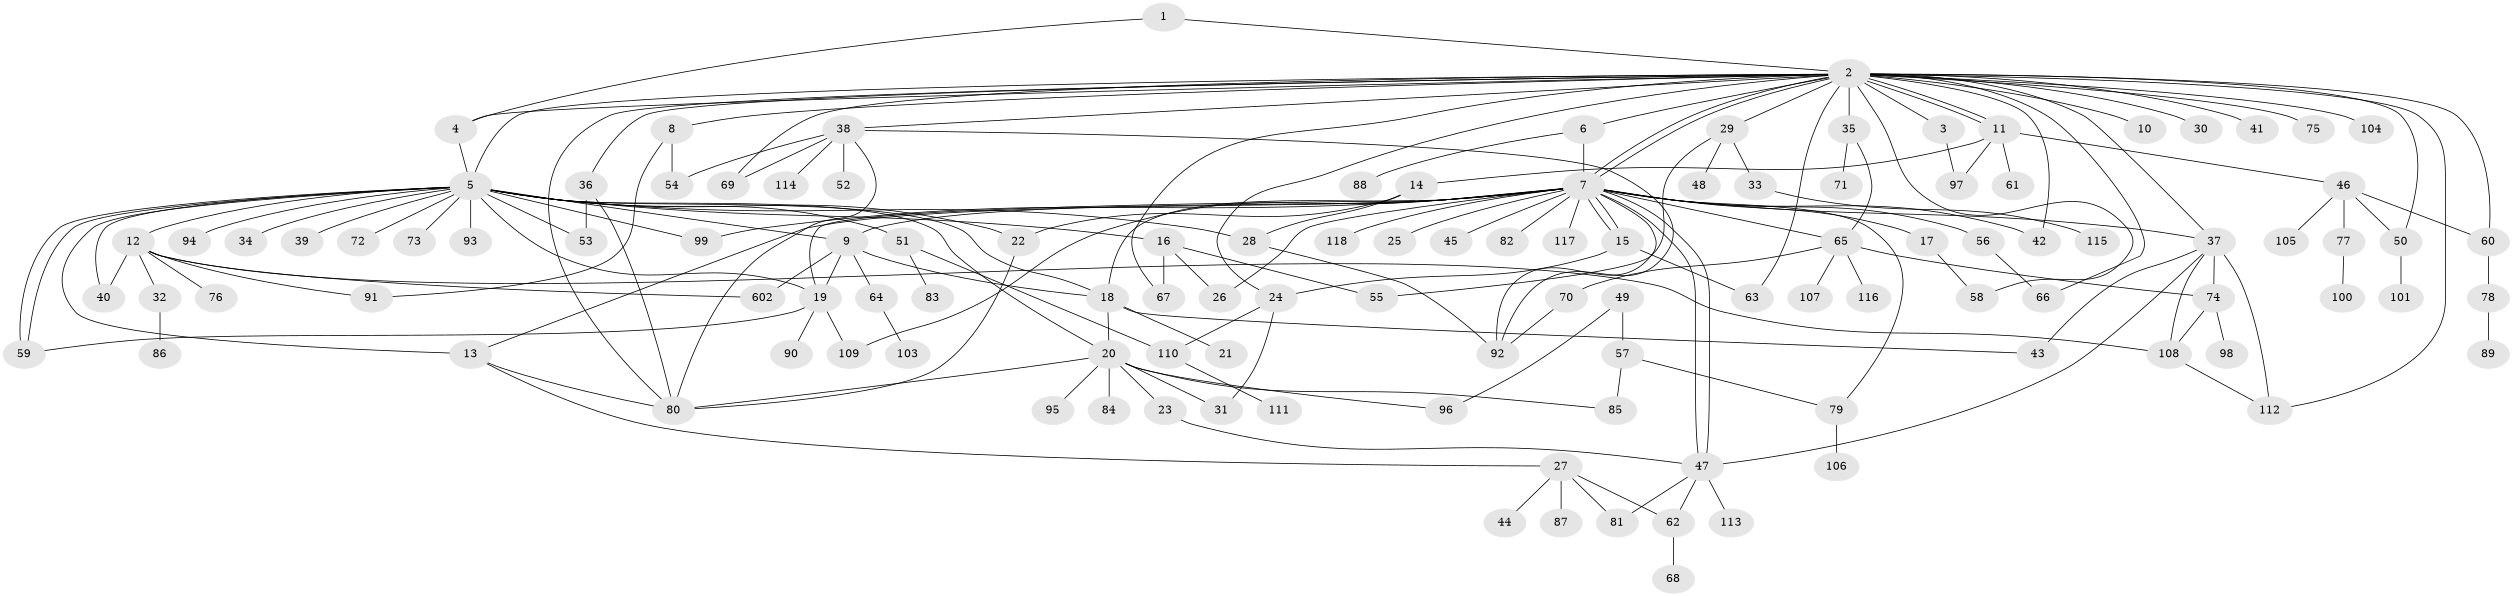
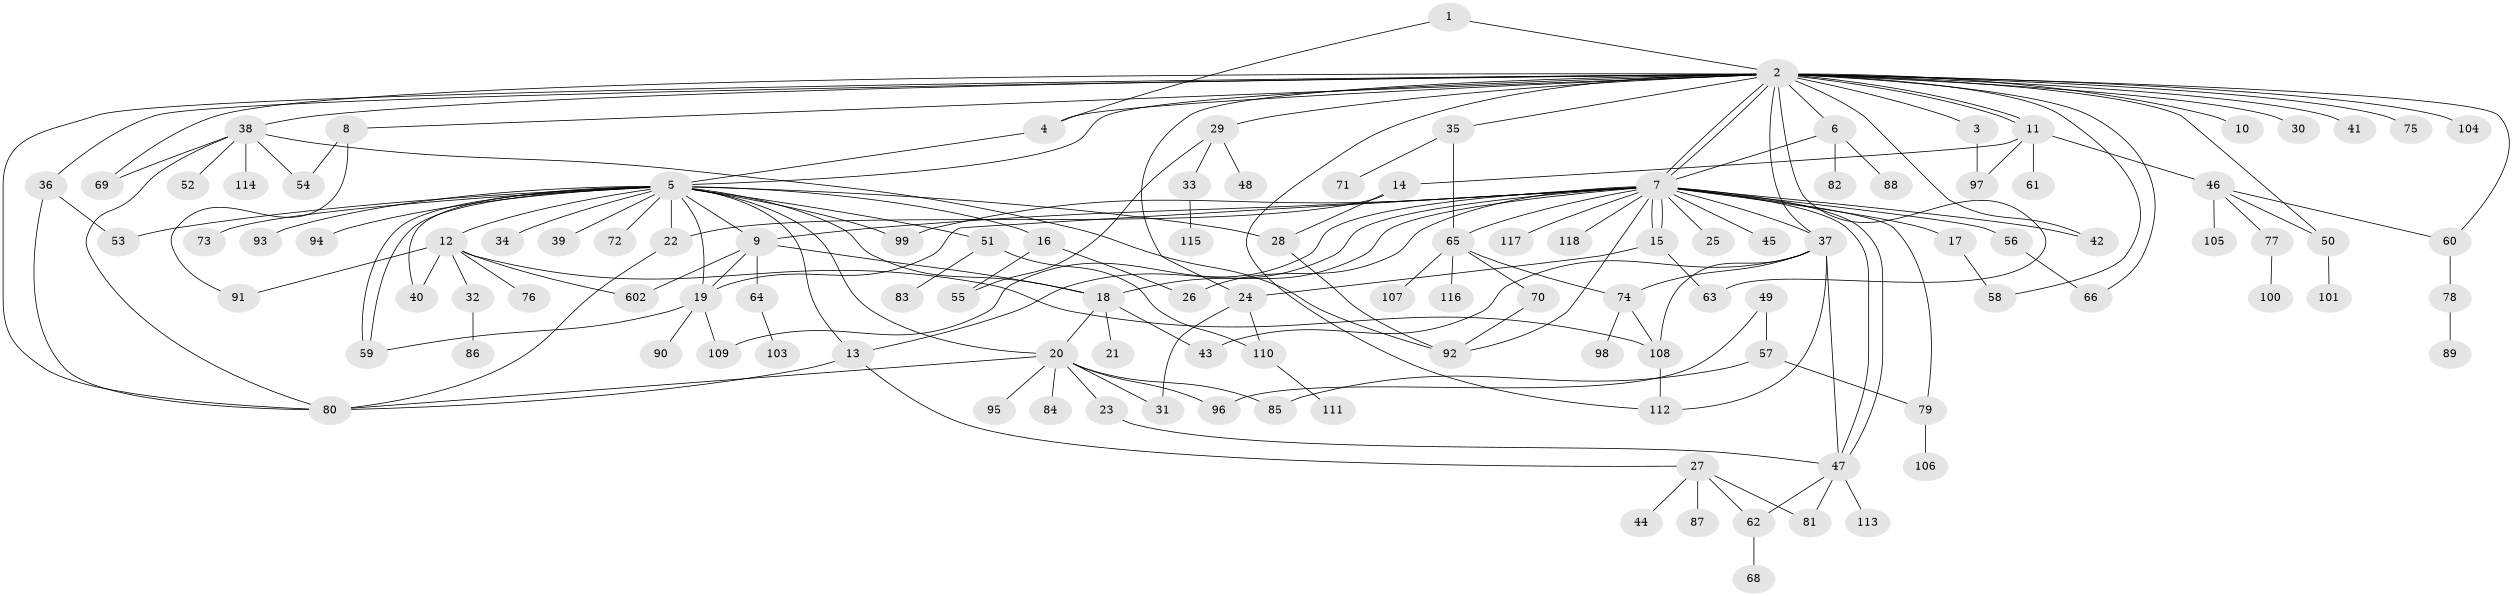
edge "7" -- "82": now "6" -- "82"
node "67": removed
